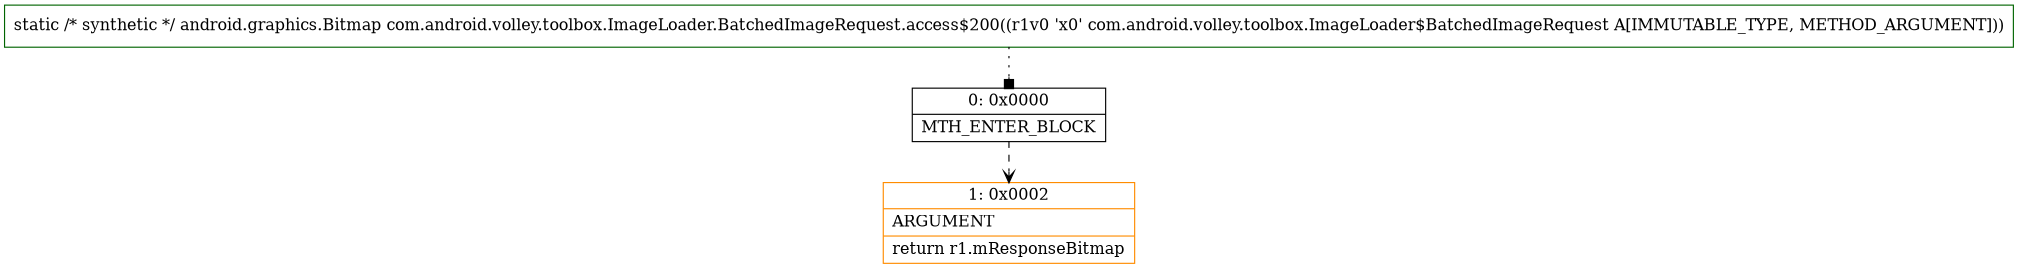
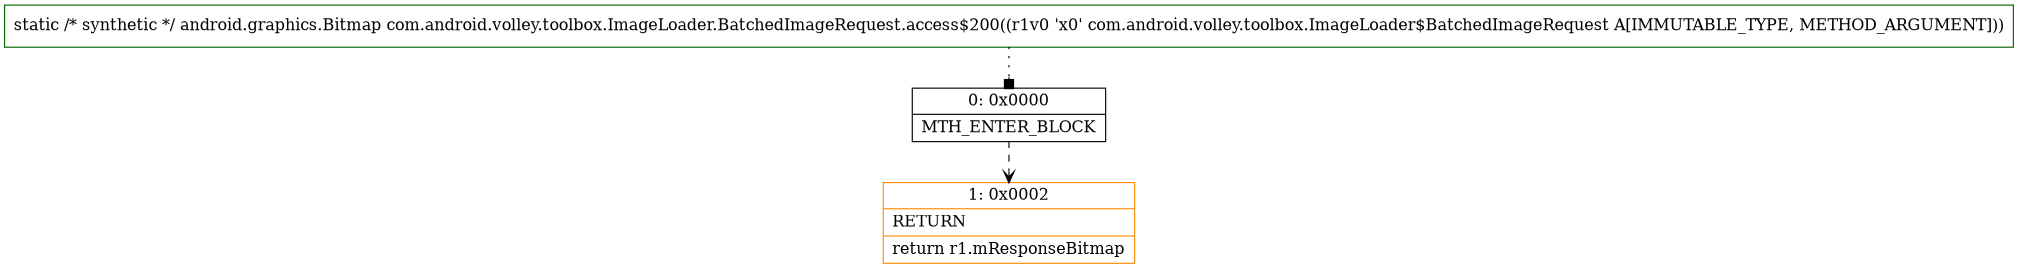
node "1: 0x0002": text "ARGUMENT" -> "RETURN"
